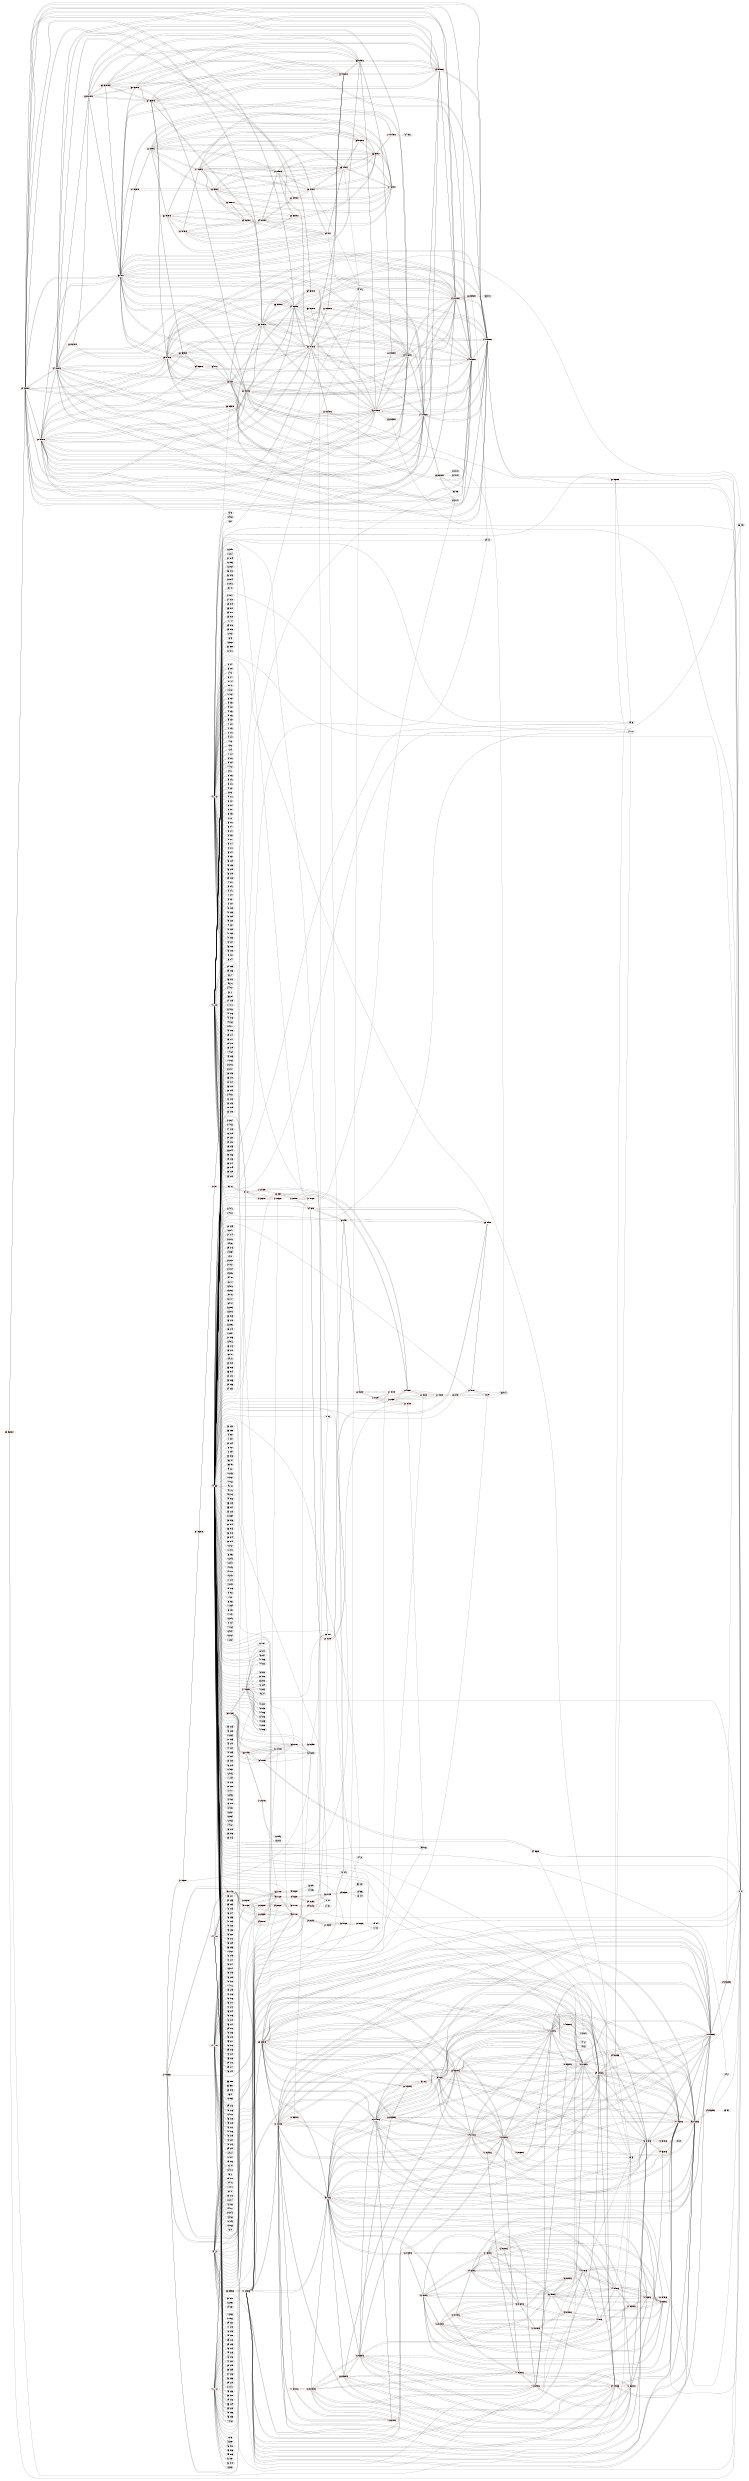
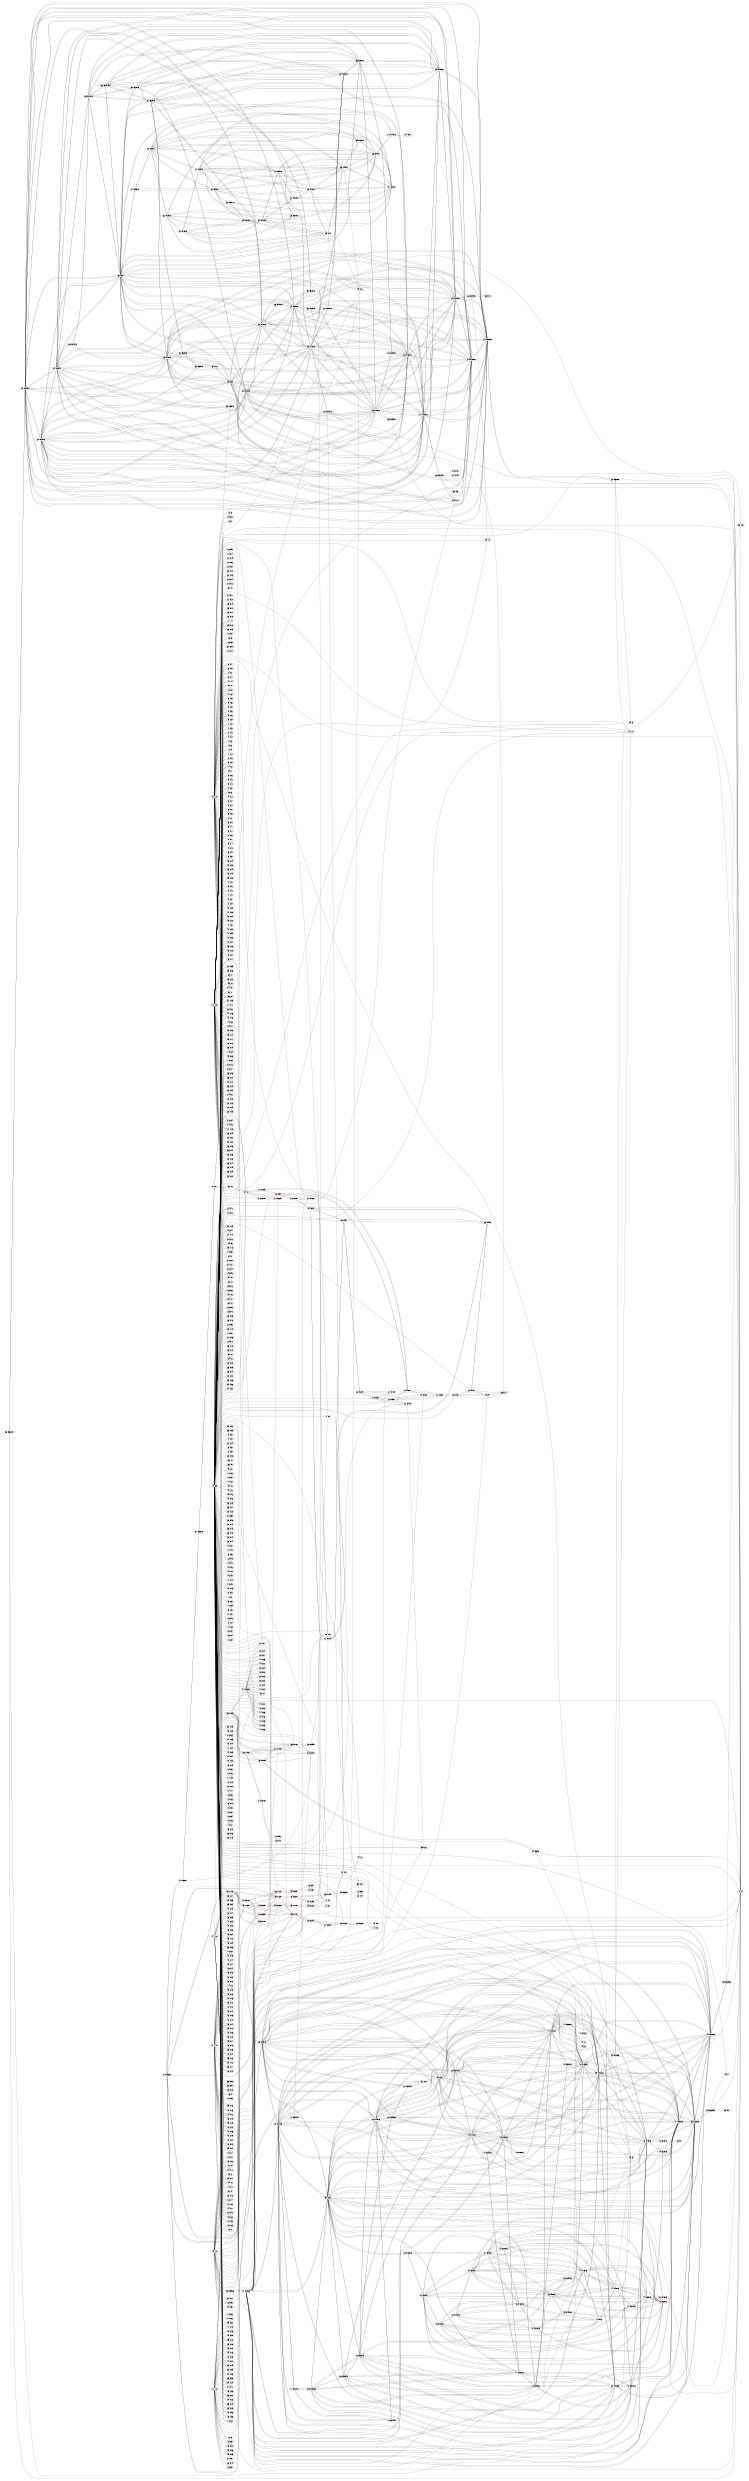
node "(388) C221": added
